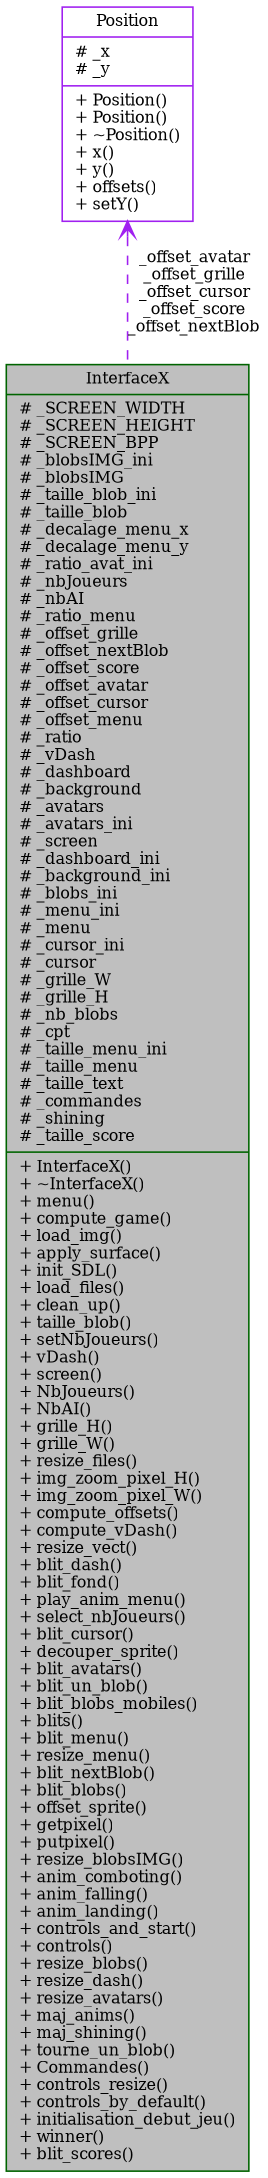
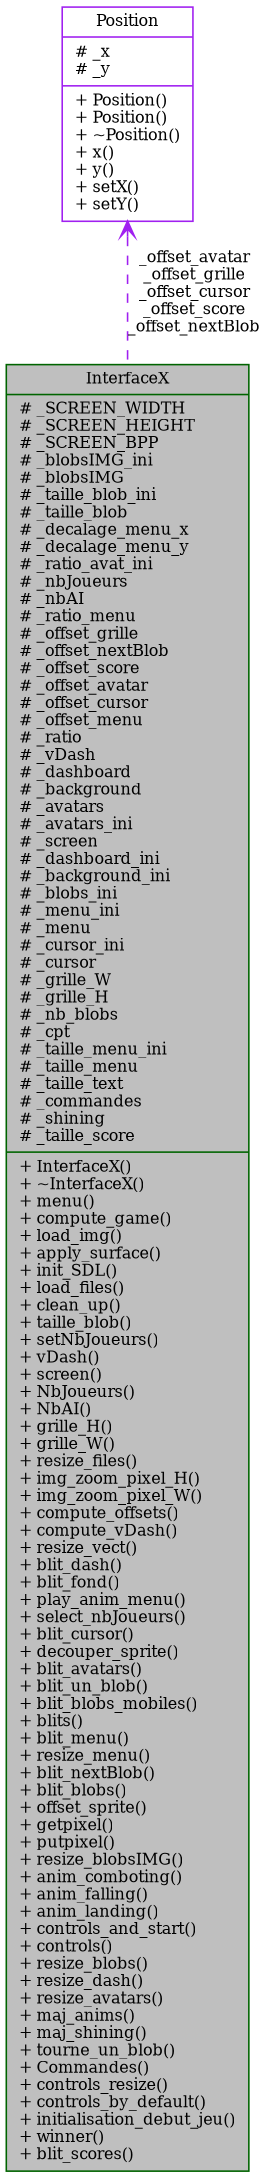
node "Position": text "+ offsets()" -> "+ setX()"
